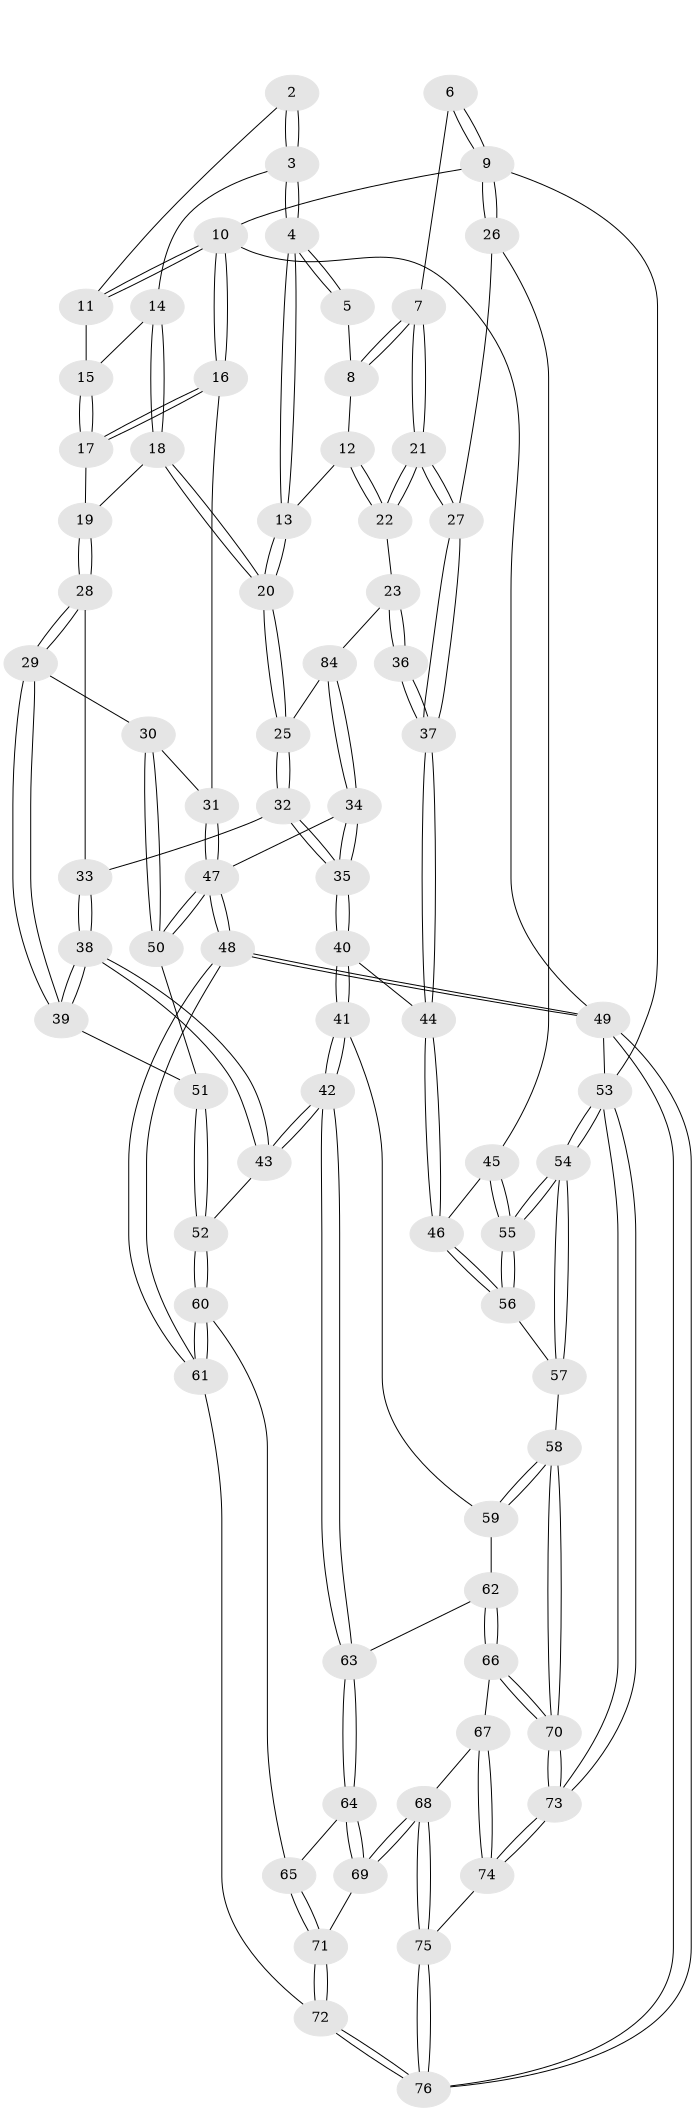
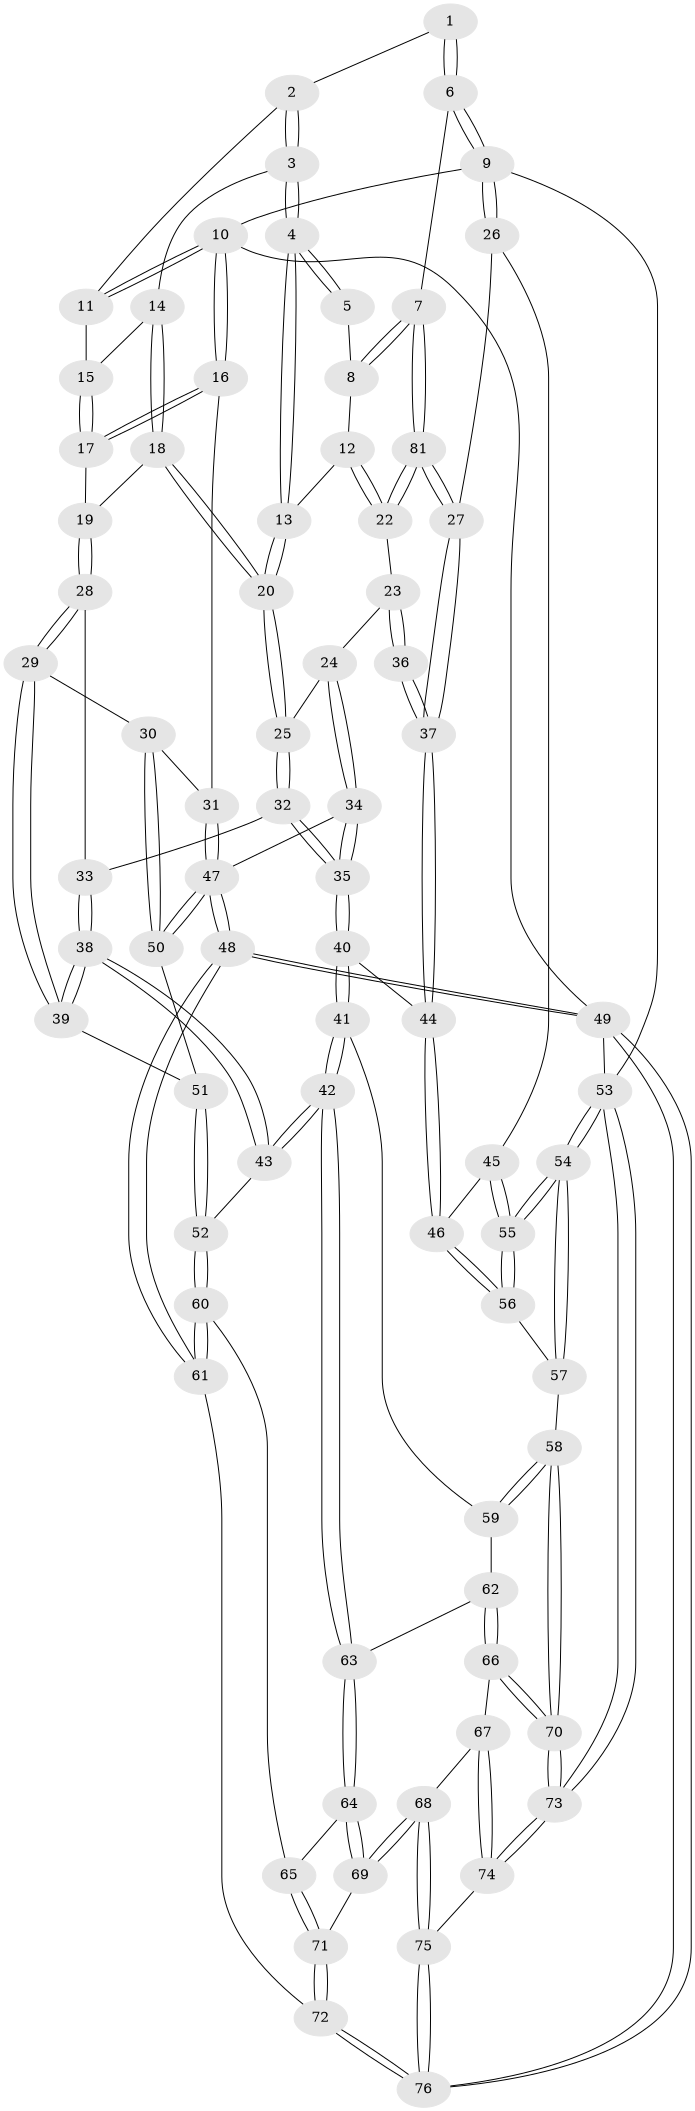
node "1": added
node "21": label "21" -> "81"
node "84": label "84" -> "24"
